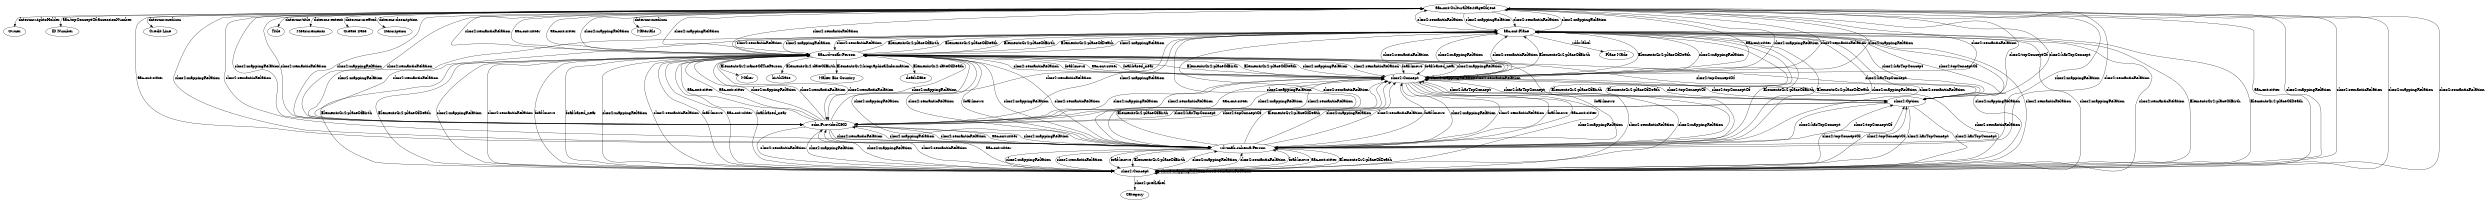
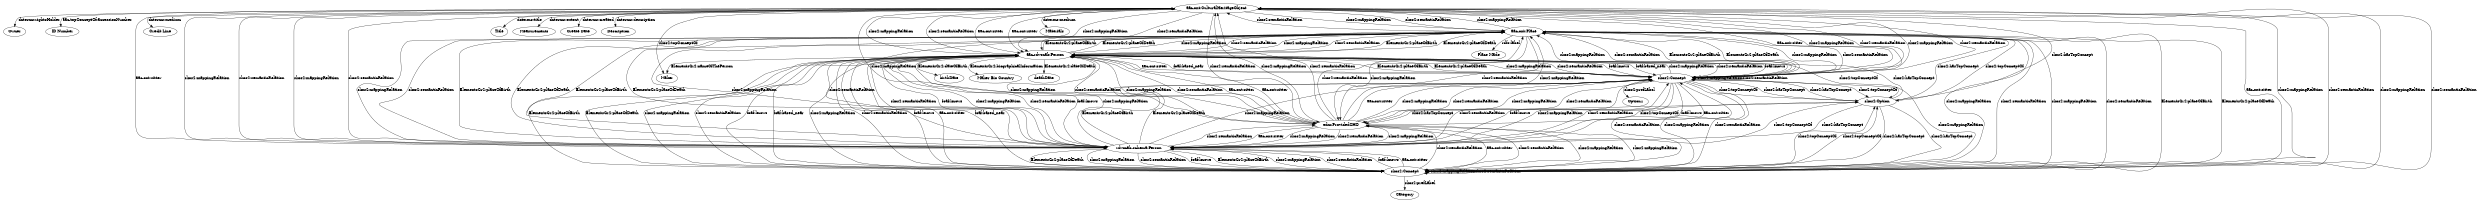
edge "aac-ont:CulturalHeritageObject" -> "skos2:Option": now "aac-ont:CulturalHeritageObject" -> "Maker"
node "Option1": added
